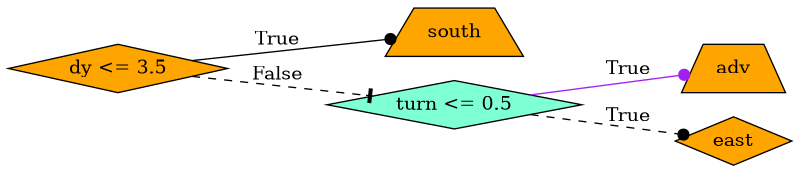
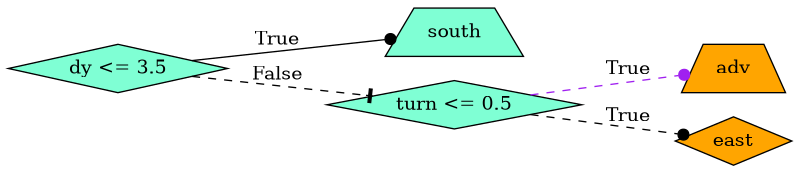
node "south": fillcolor orange -> aquamarine
node "dy <= 3.5": fillcolor orange -> aquamarine
edge "turn <= 0.5" -> "adv": style solid -> dashed
